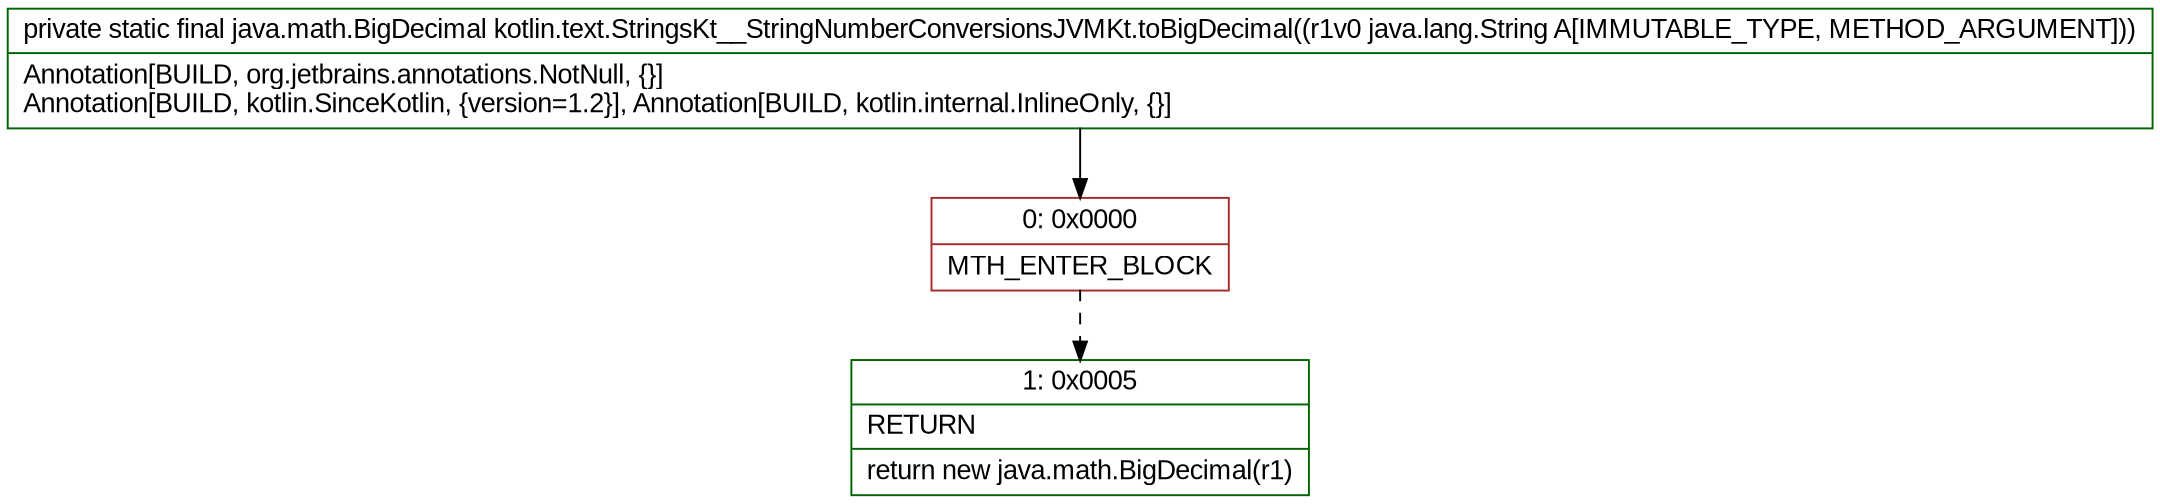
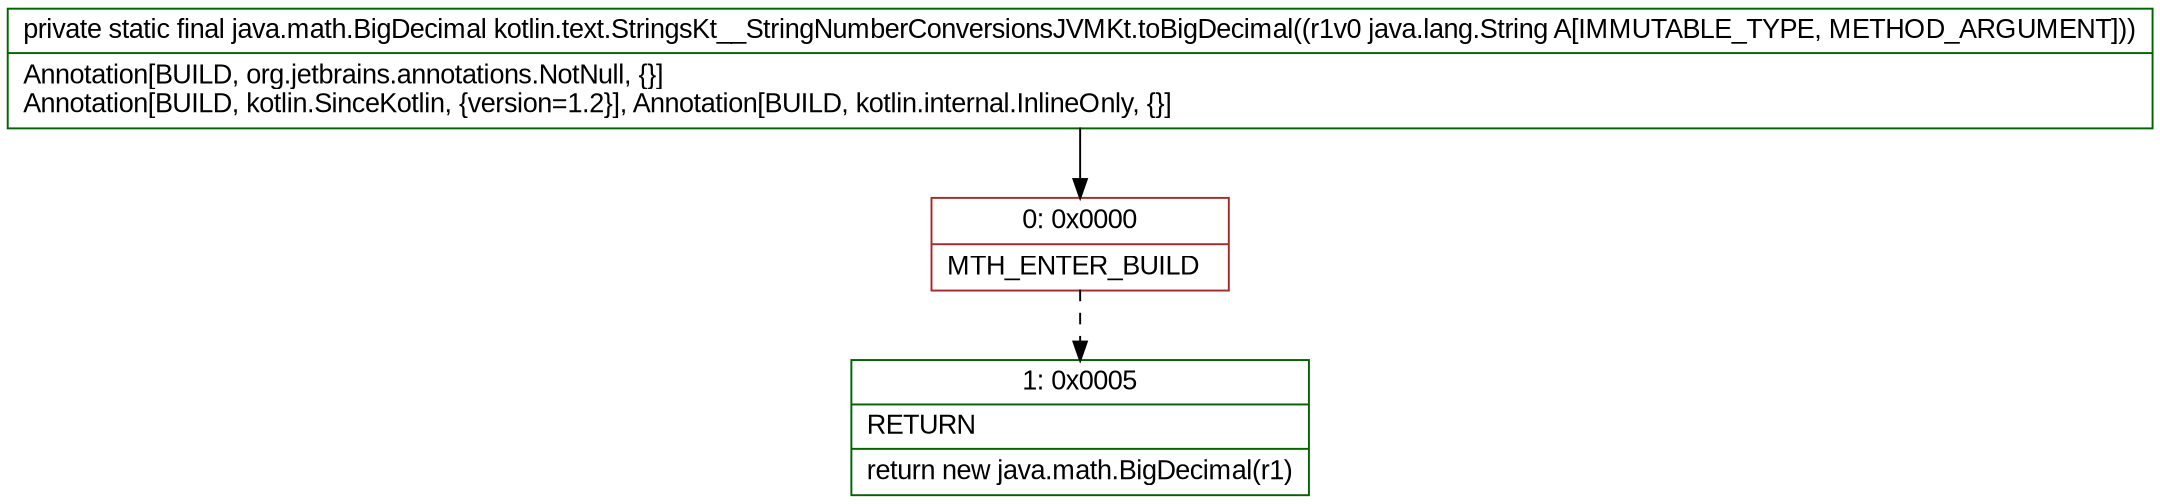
node "0: 0x0000": text "MTH_ENTER_BLOCK" -> "MTH_ENTER_BUILD"
